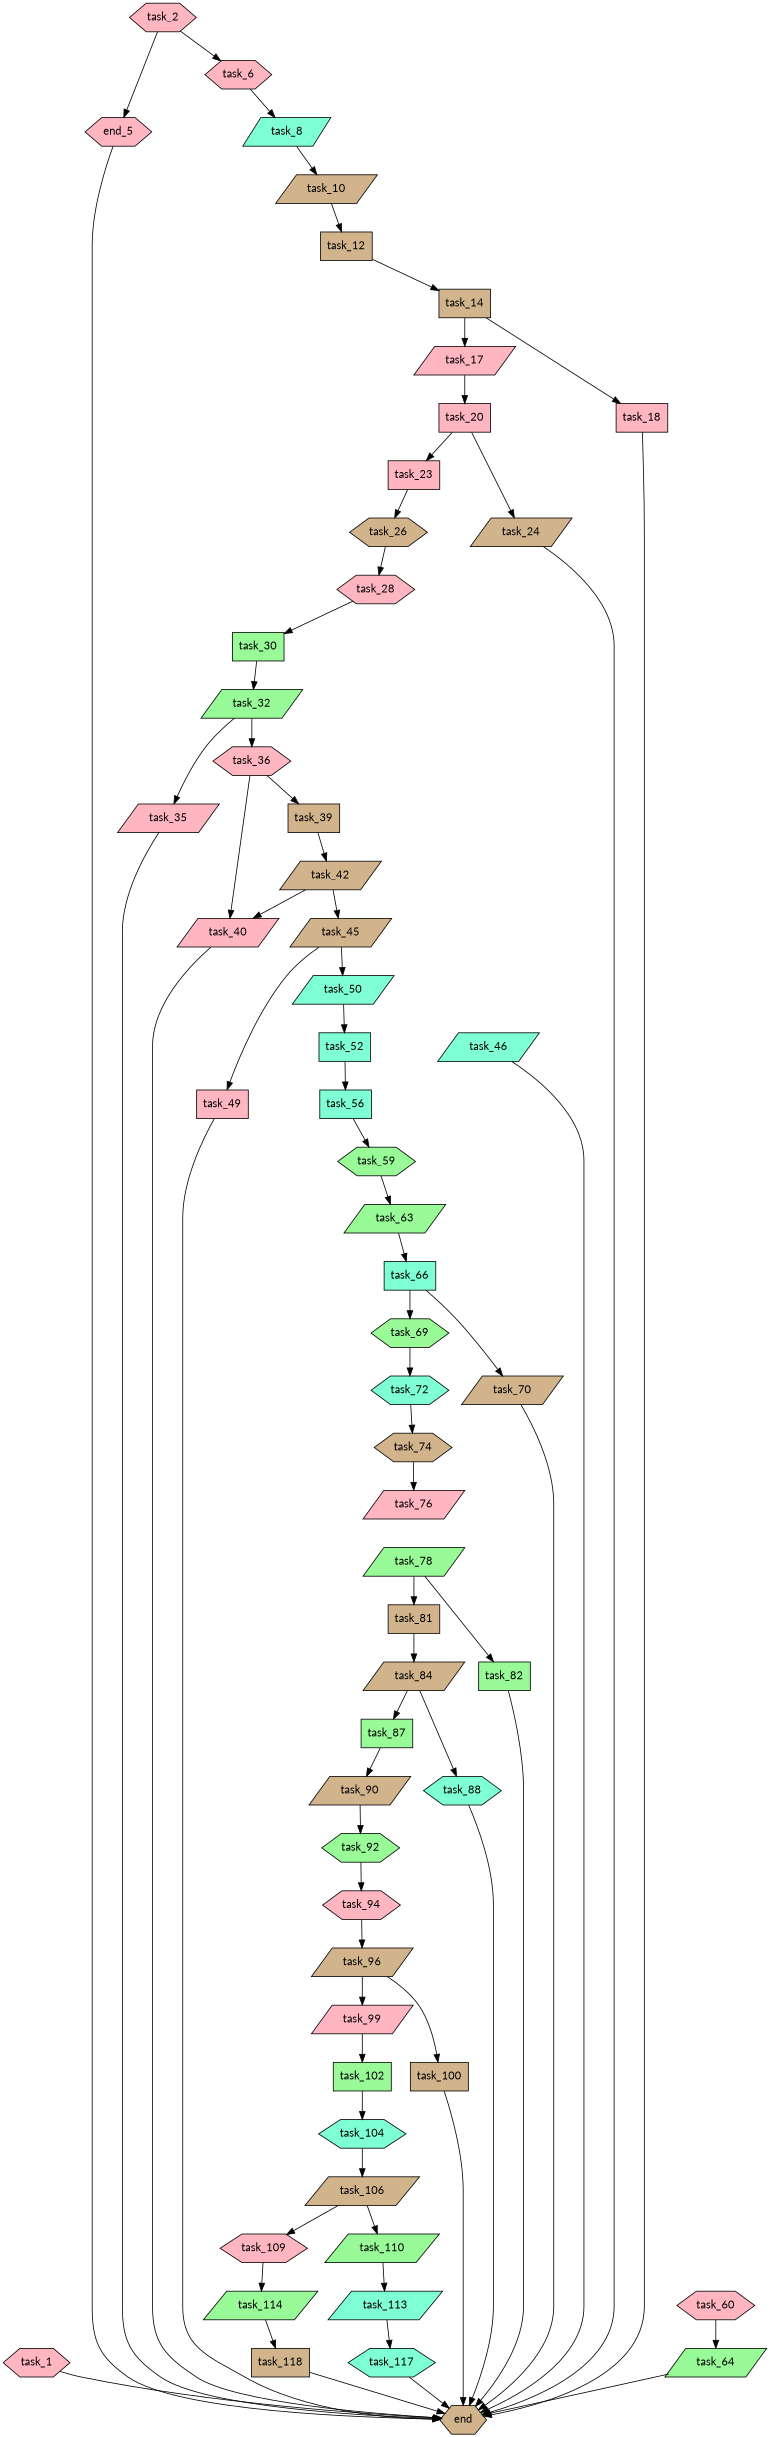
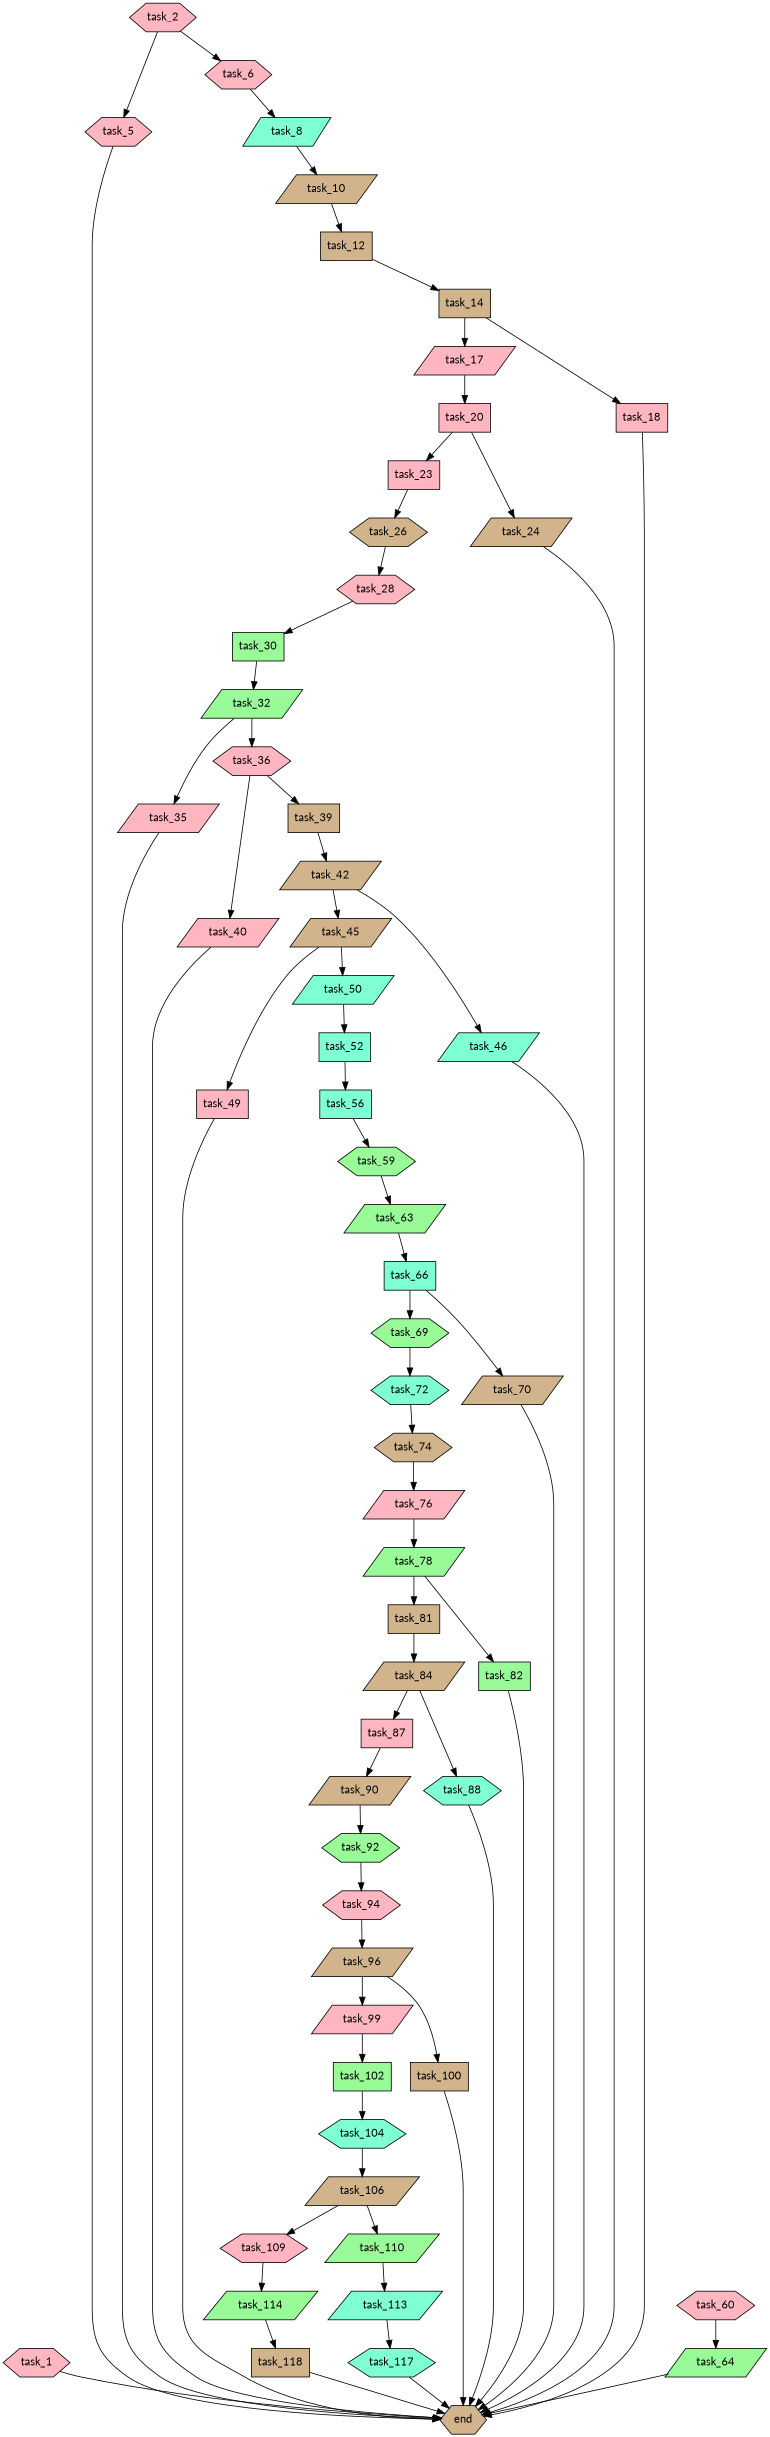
node "end_5": label "end_5" -> "task_5"
edge "task_42" -> "task_40": now "task_42" -> "task_46"
edge "task_76" -> "task_78": added
node "task_87": fillcolor palegreen -> lightpink
